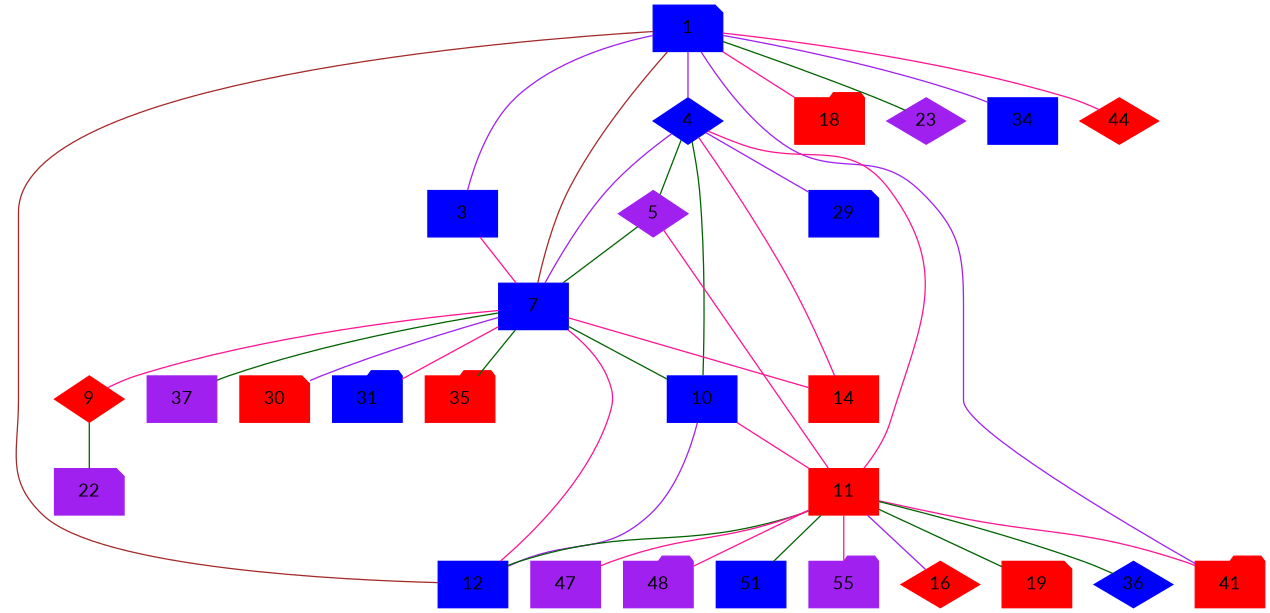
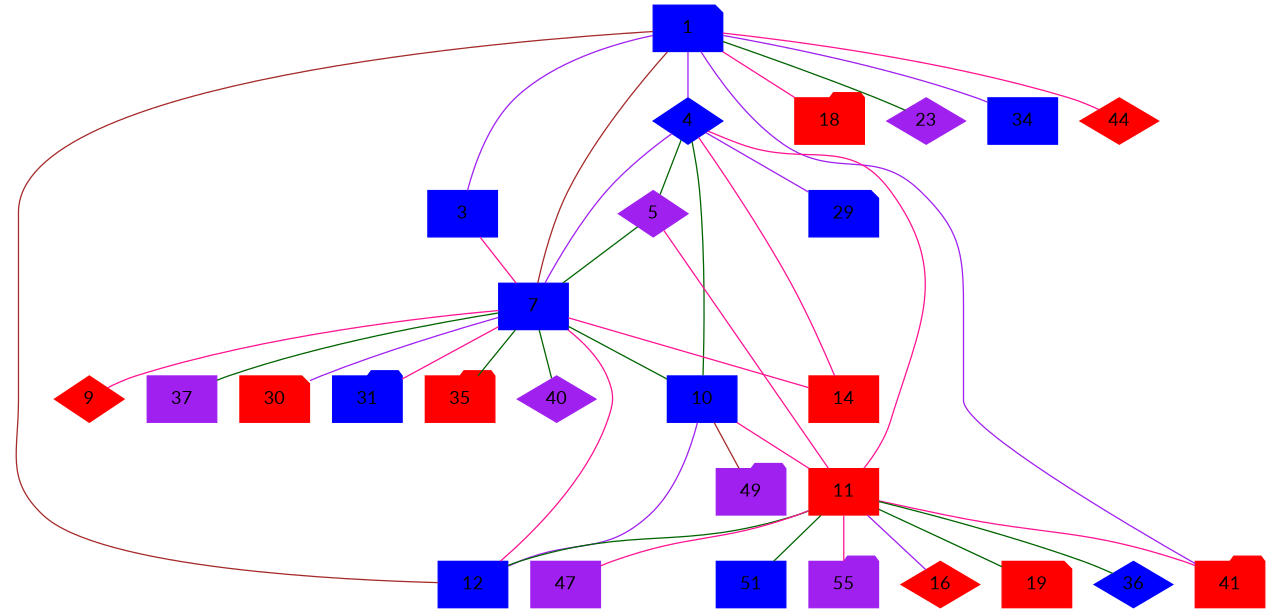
node "40": added
node "22": removed
node "49": added
node "48": removed
